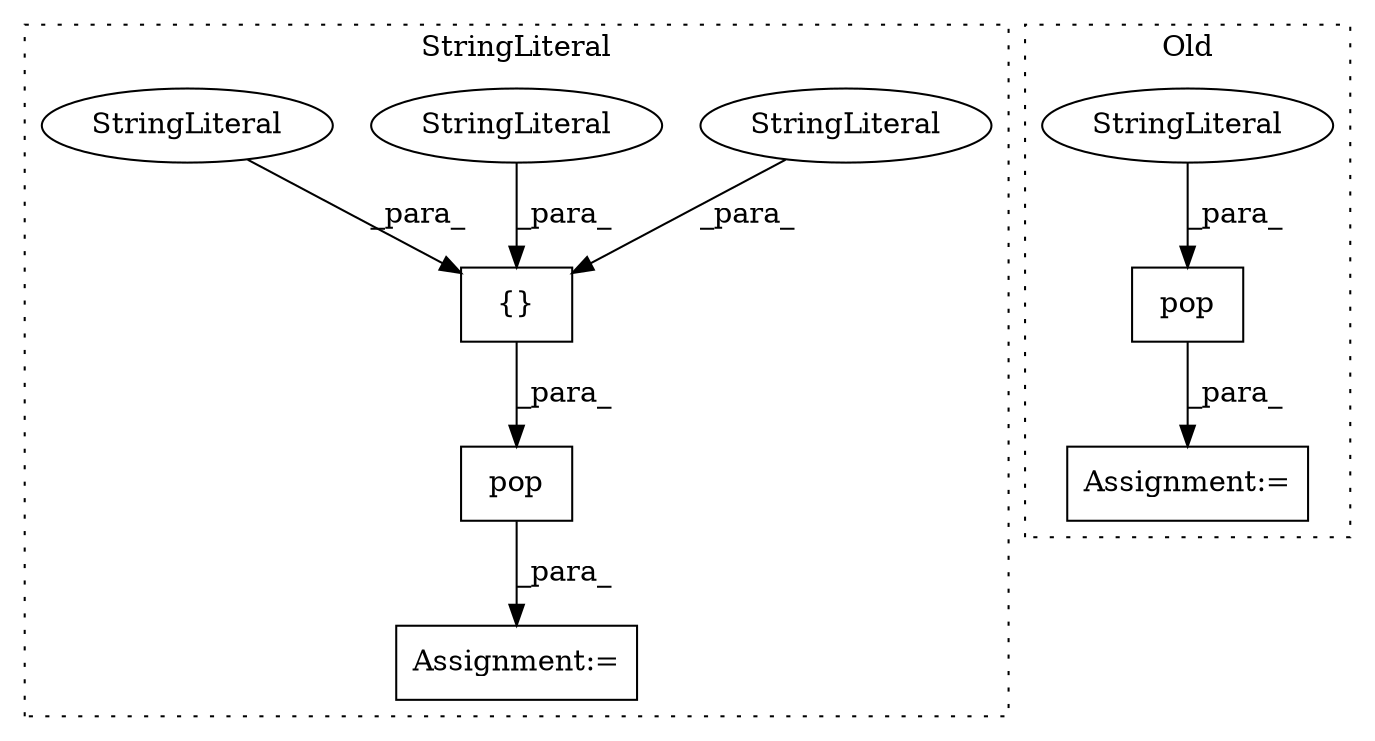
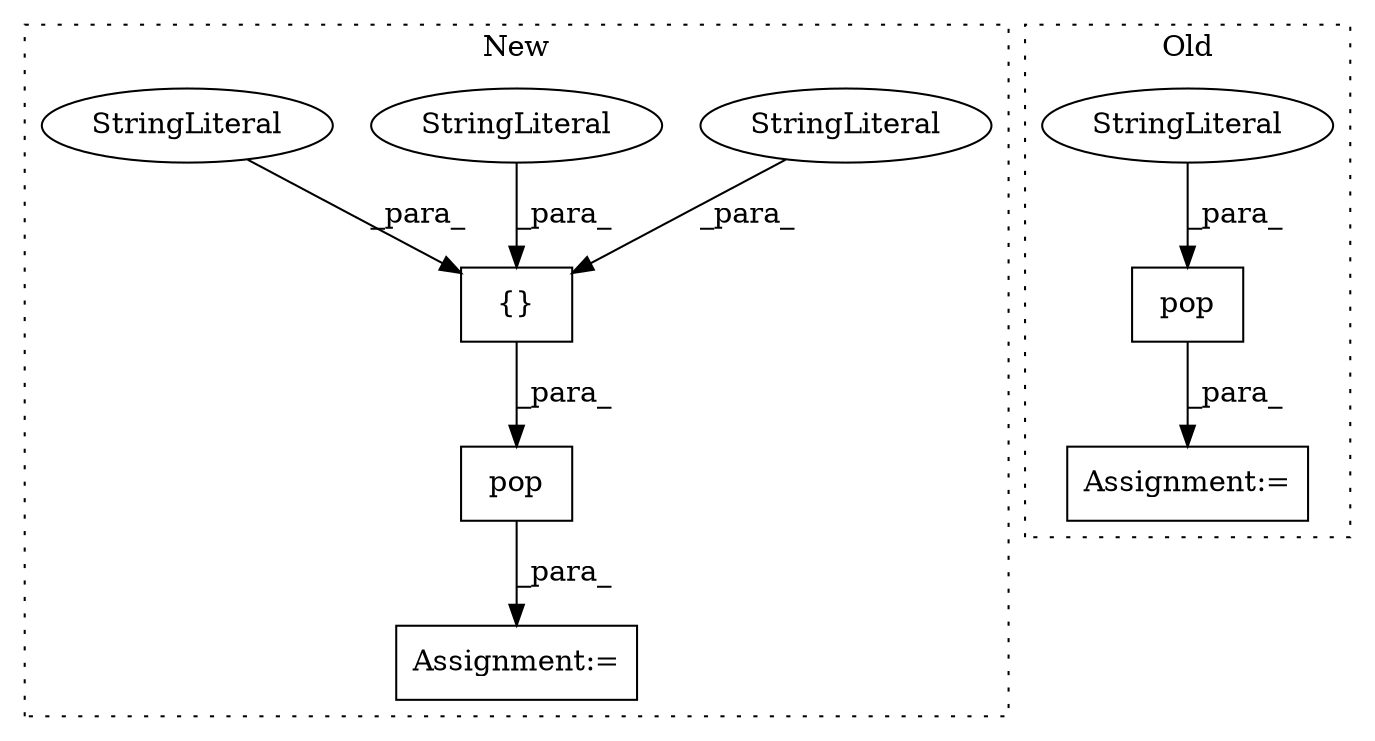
cluster "StringLiteral": label "StringLiteral" -> "New"
